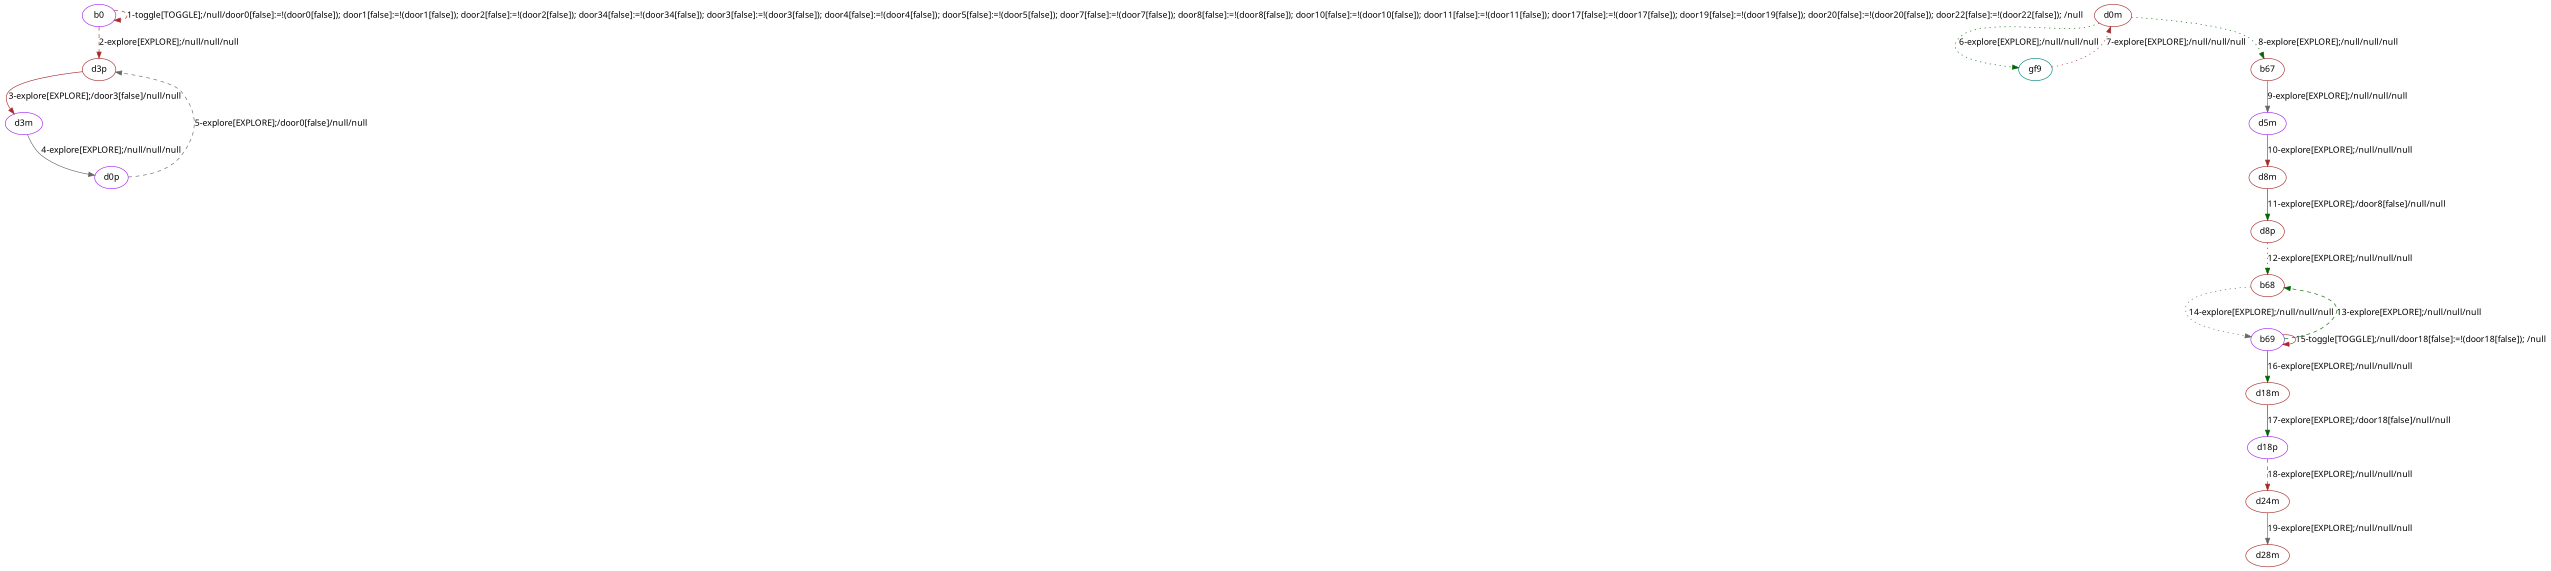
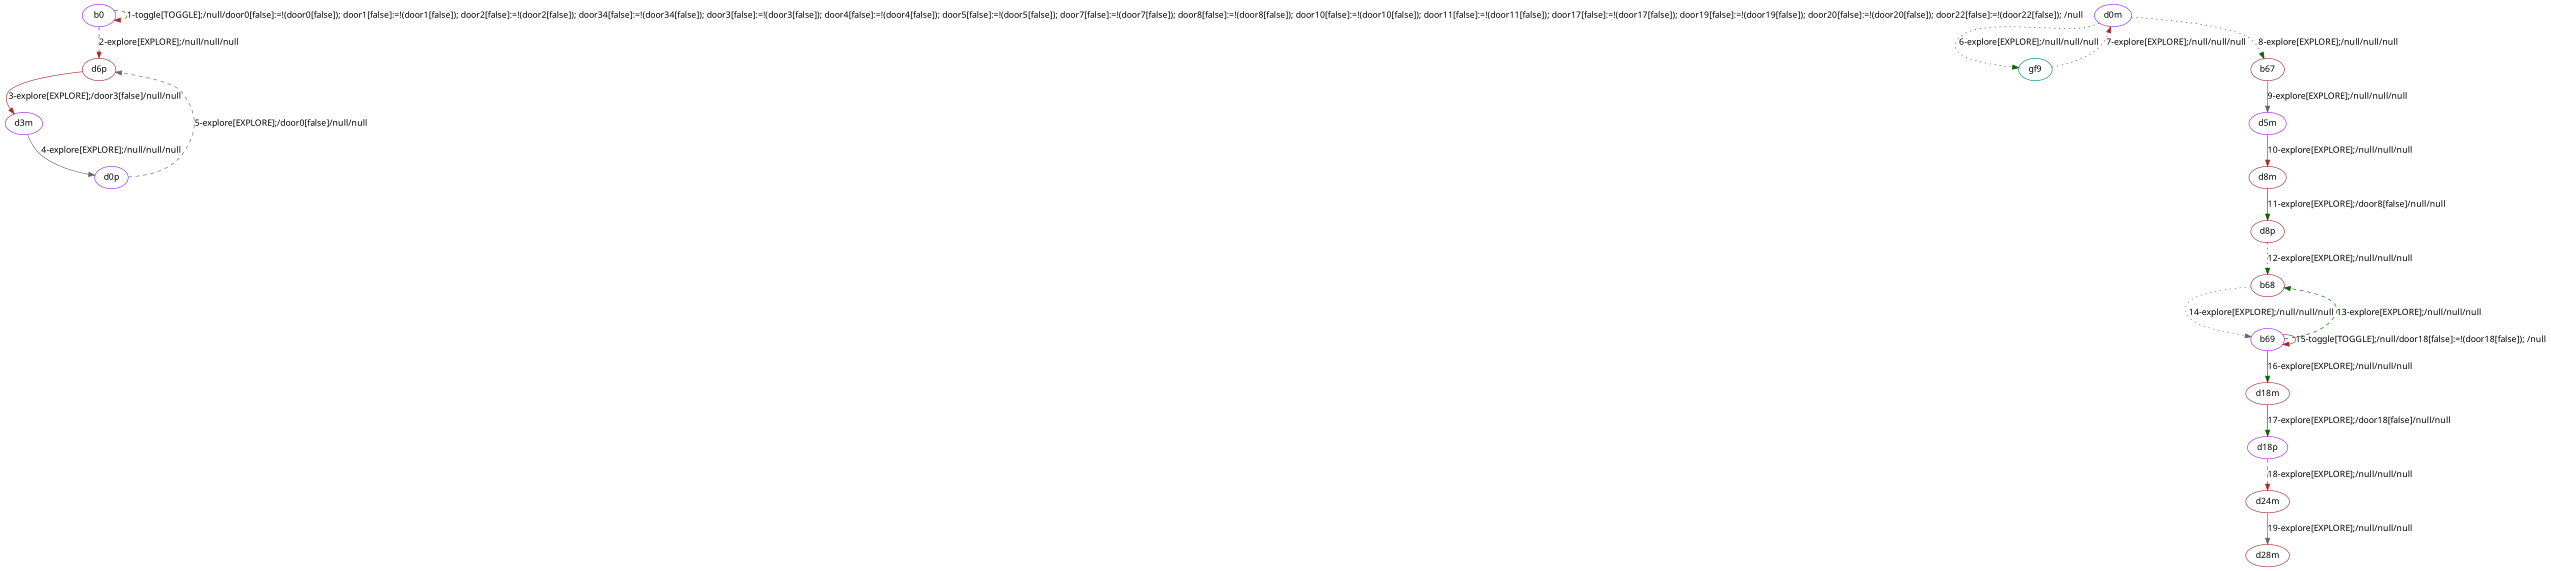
node "d0m": color brown -> purple
node "d3p": label "d3p" -> "d6p"
